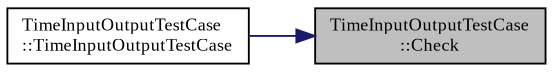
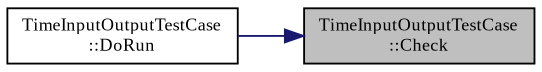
node "TimeInputOutputTestCase ::TimeInputOutputTestCase": label "TimeInputOutputTestCase ::TimeInputOutputTestCase" -> "TimeInputOutputTestCase ::DoRun"
